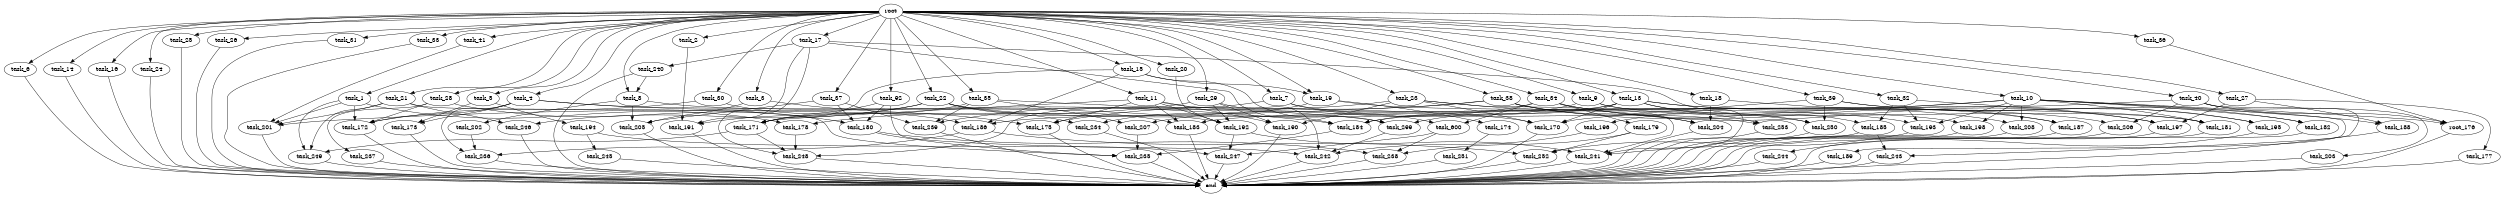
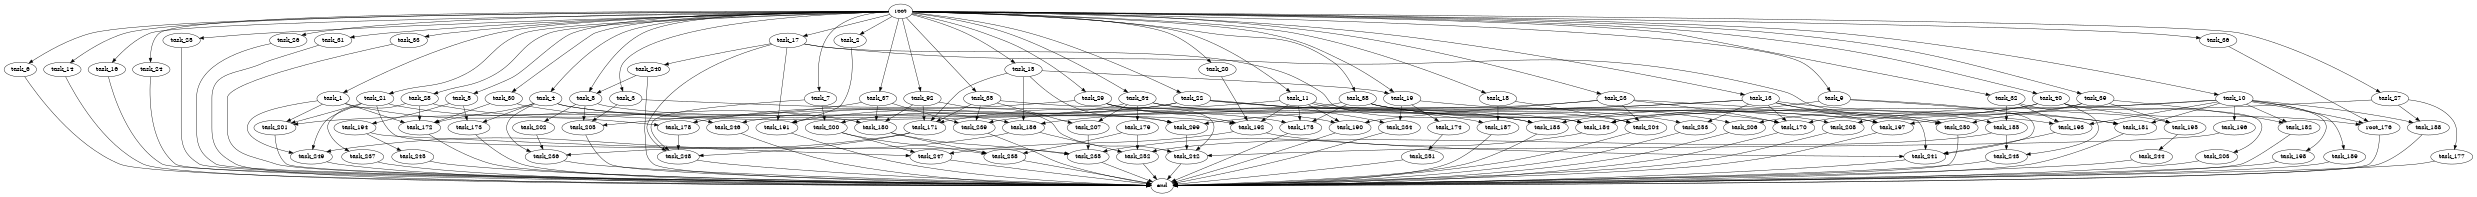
node "task_41": removed
edge "task_7" -> "task_198": removed
node "task_600": label "task_600" -> "task_200"
